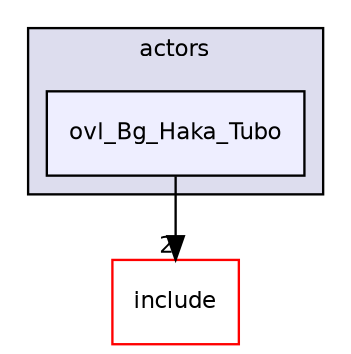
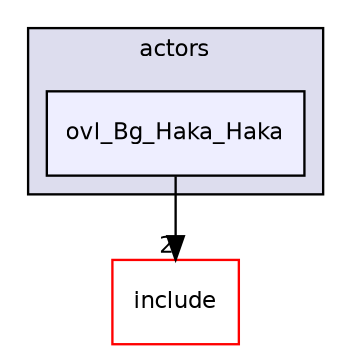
node "ovl_Bg_Haka_Tubo": label "ovl_Bg_Haka_Tubo" -> "ovl_Bg_Haka_Haka"
